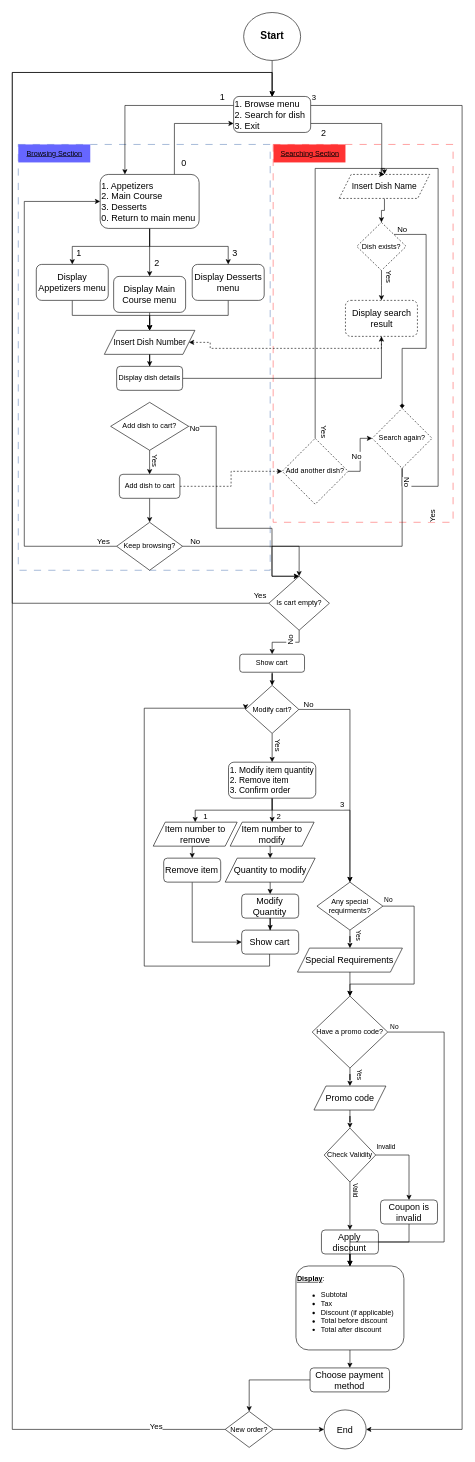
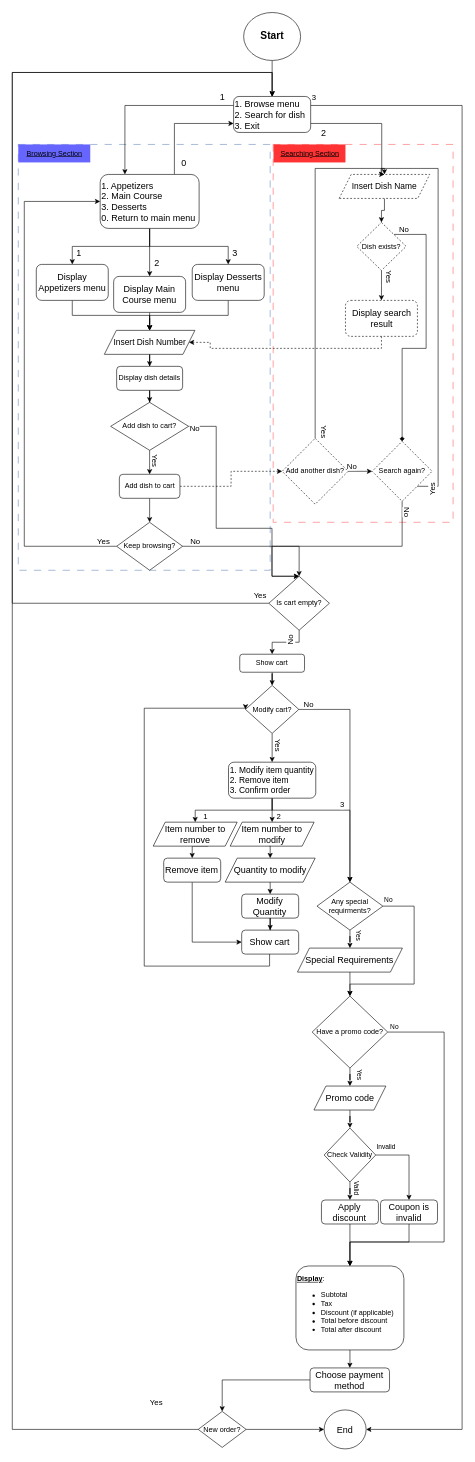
edge "Display dish details" -> "Display search result": now "Display dish details" -> "Add dish to cart?"
node "Search again?": moved (402, 438) -> (402, 471)
node "Apply discount": moved (350, 1242) -> (350, 1212)
node "New order?": moved (249, 1430) -> (222, 1430)
